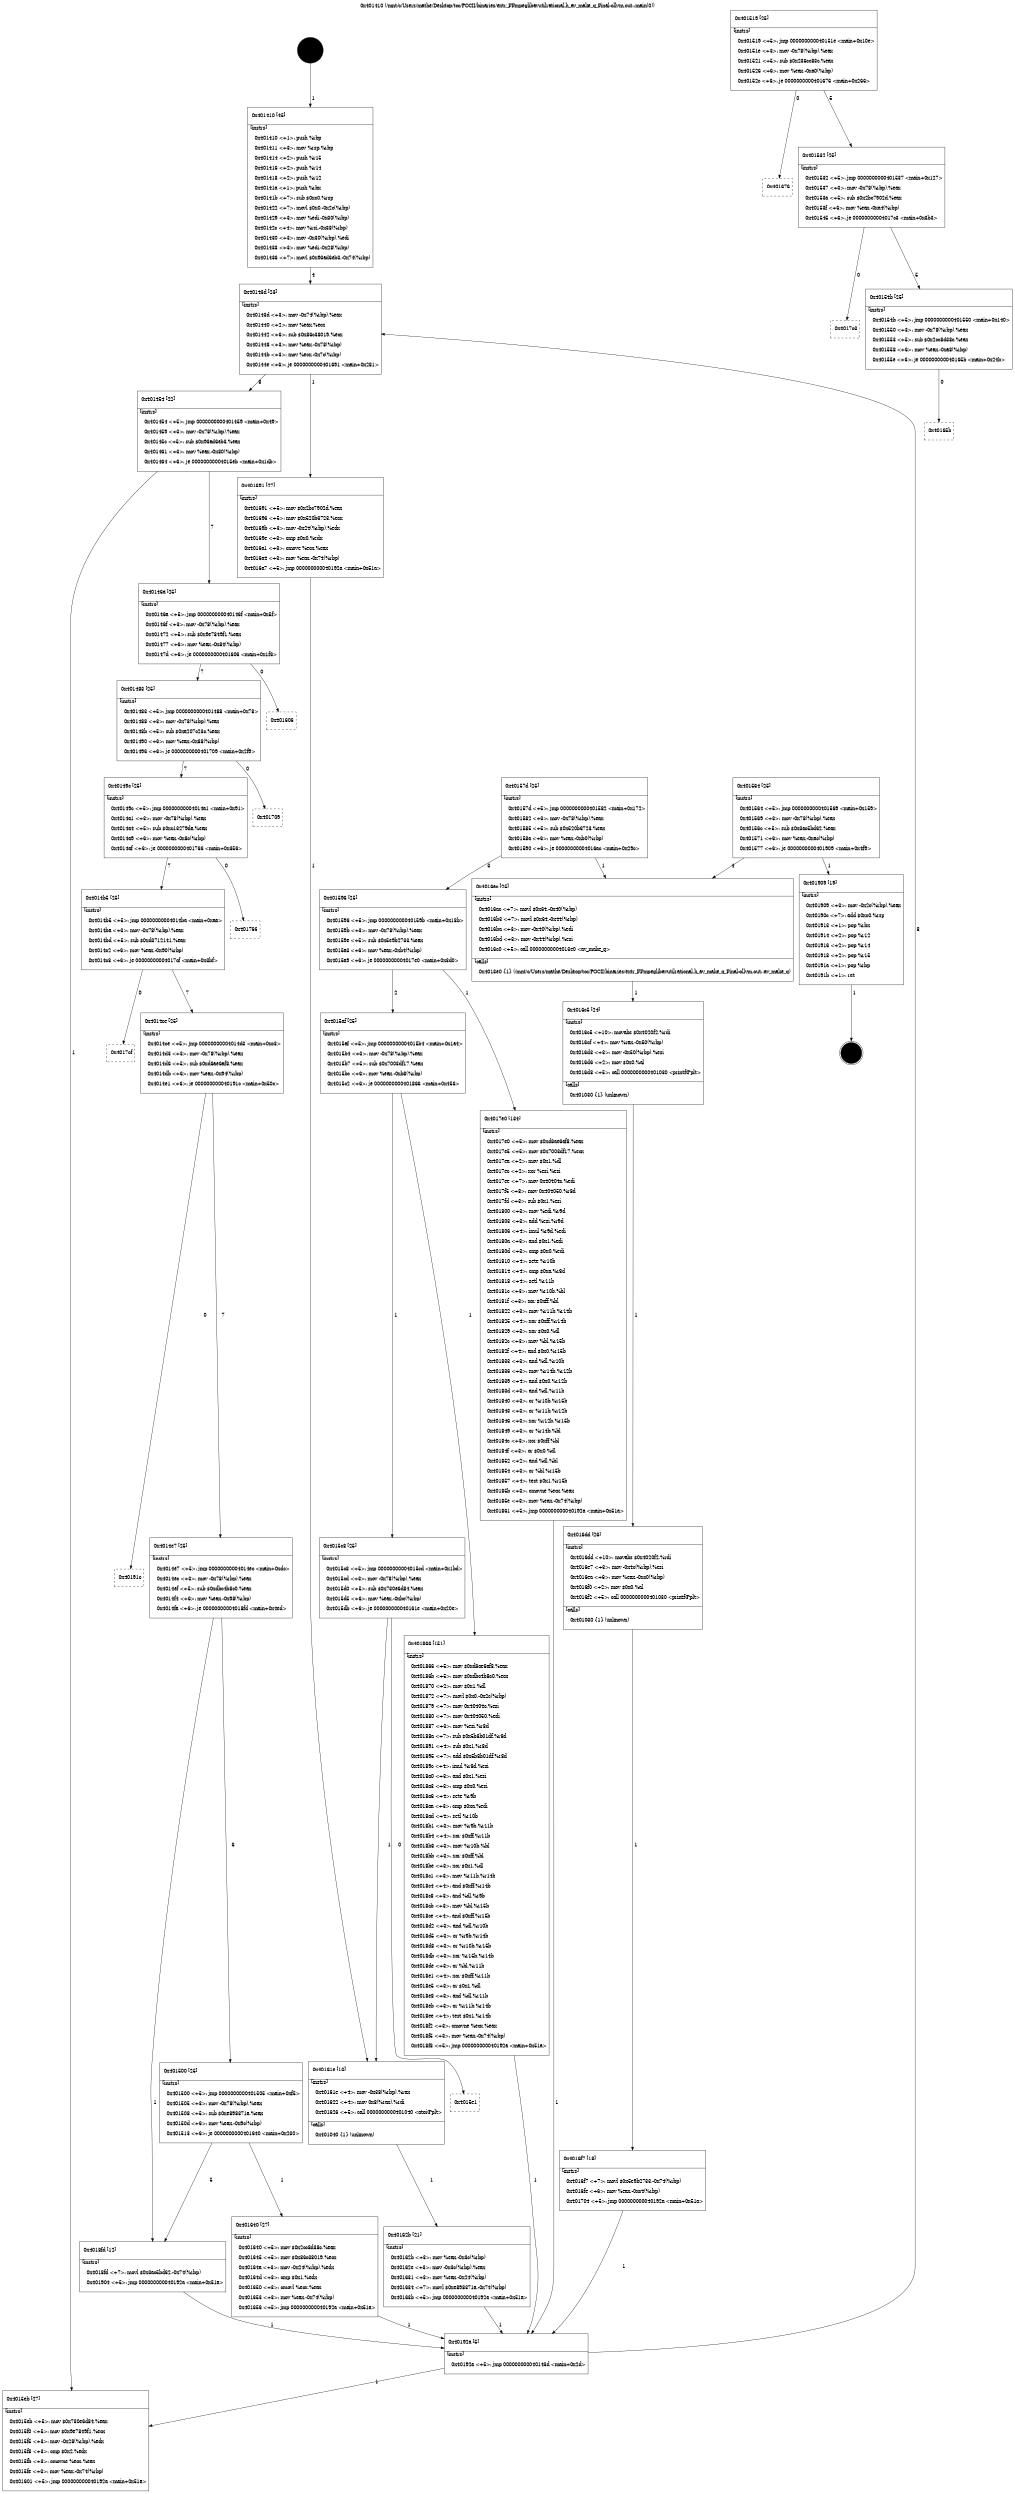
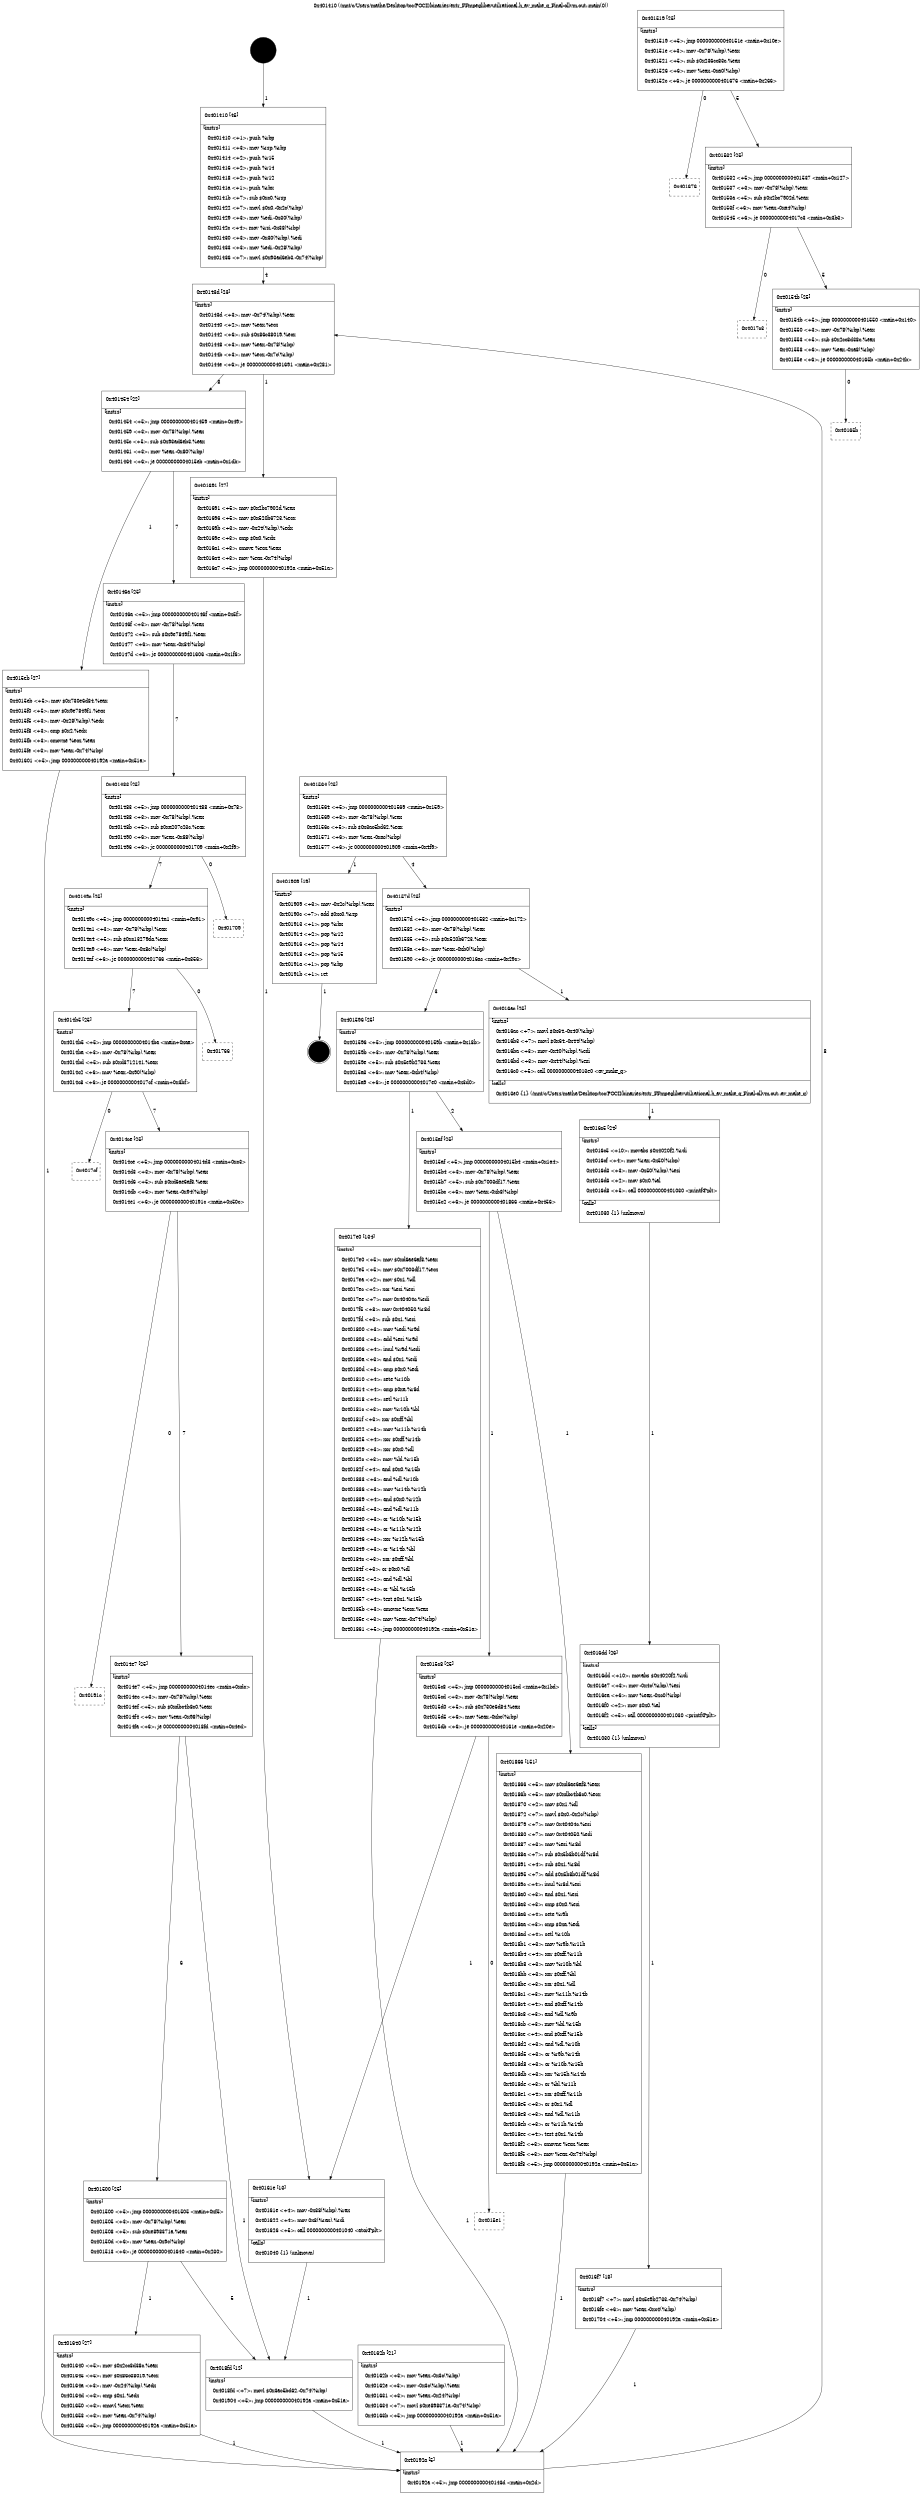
node "0x401606": removed
edge "0x401564 [25]" -> "0x4016ac [25]": now "0x401564 [25]" -> "0x40157d [25]"
edge "0x40161e [13]" -> "0x40162b [21]": now "0x40161e [13]" -> "0x4018fd [12]"
edge "0x40192a [5]" -> "0x4015eb [27]": reversed
